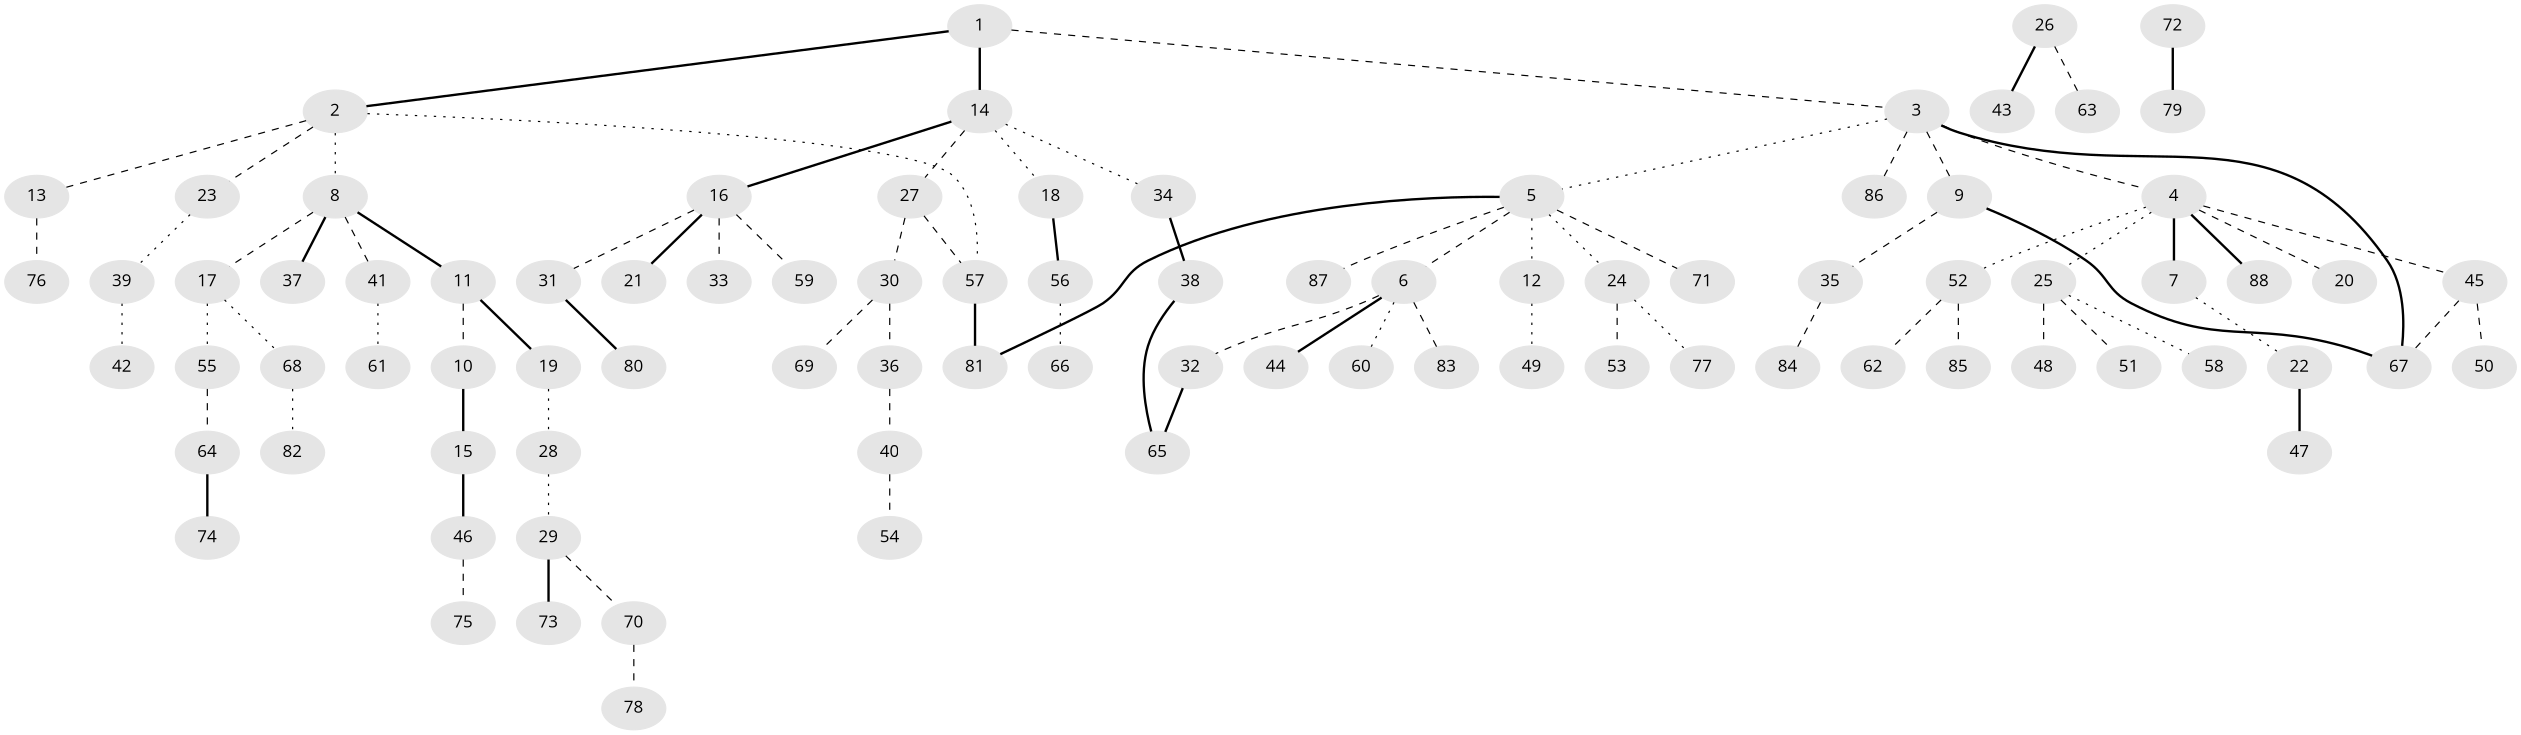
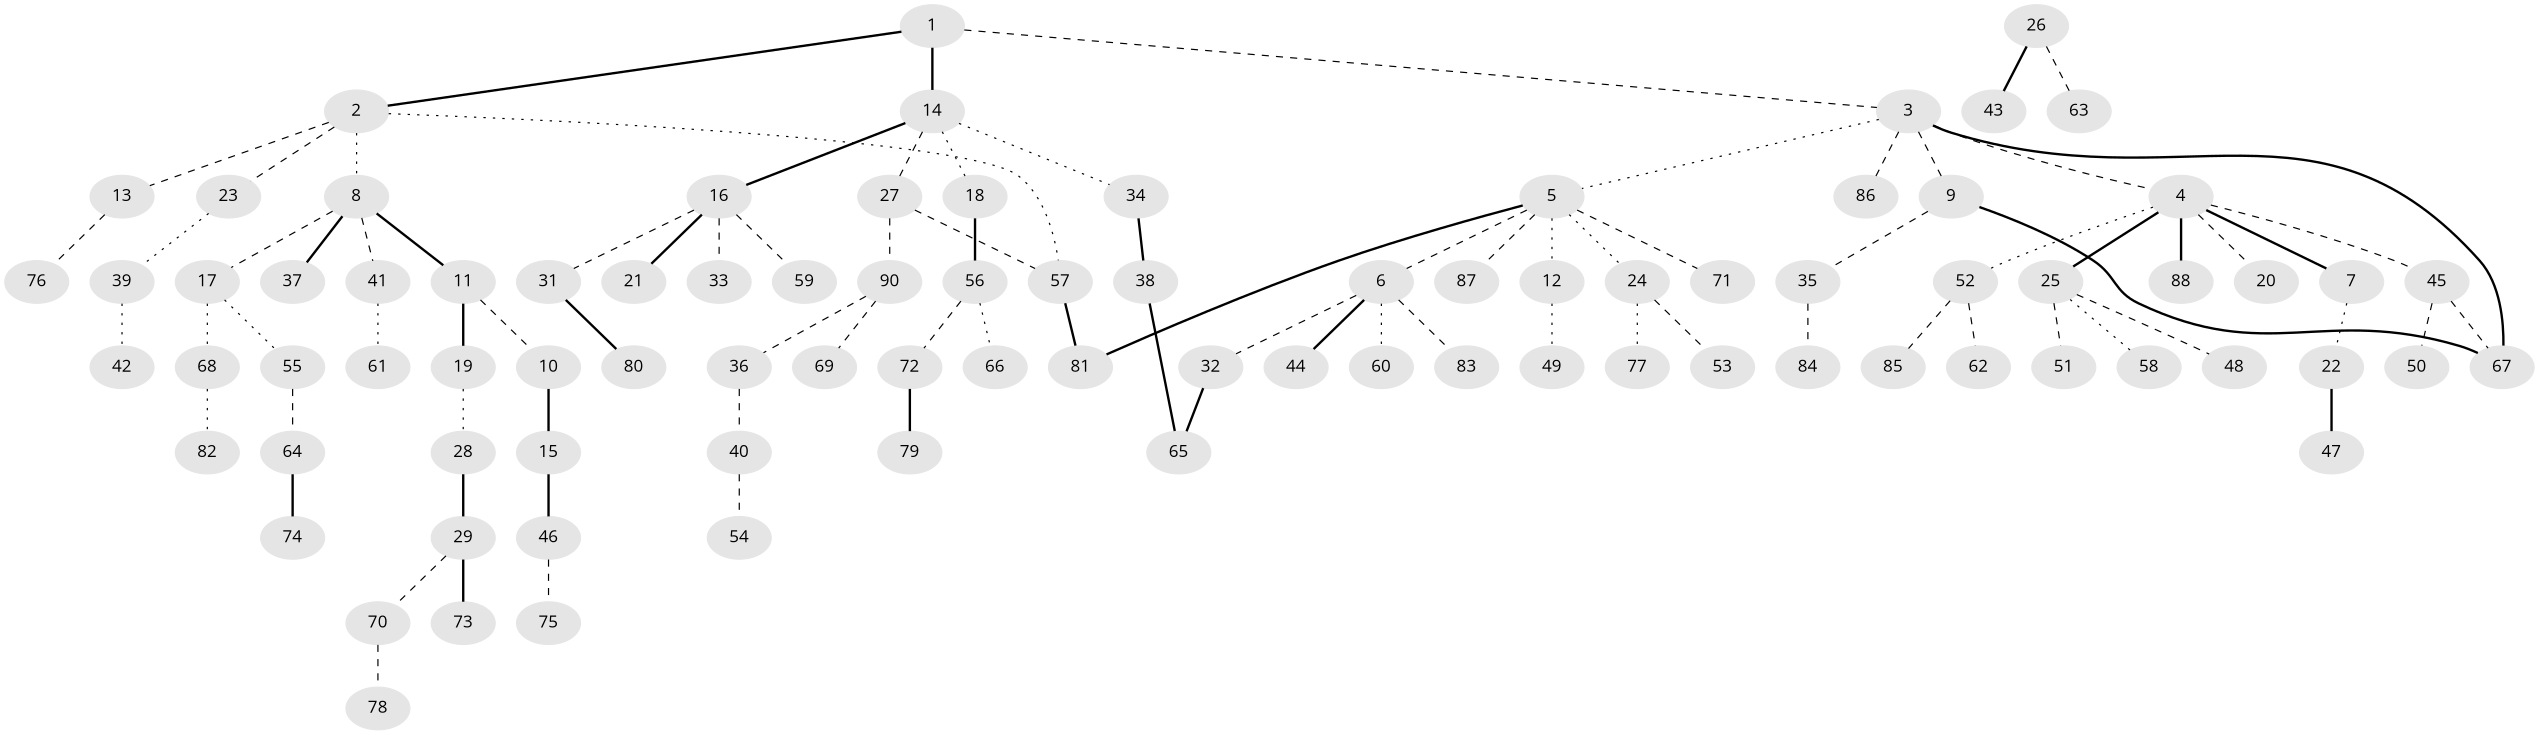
edge "4" -- "25": style dotted -> bold
node "30": label "30" -> "90"
edge "56" -- "72": added
edge "28" -- "29": style dotted -> bold
